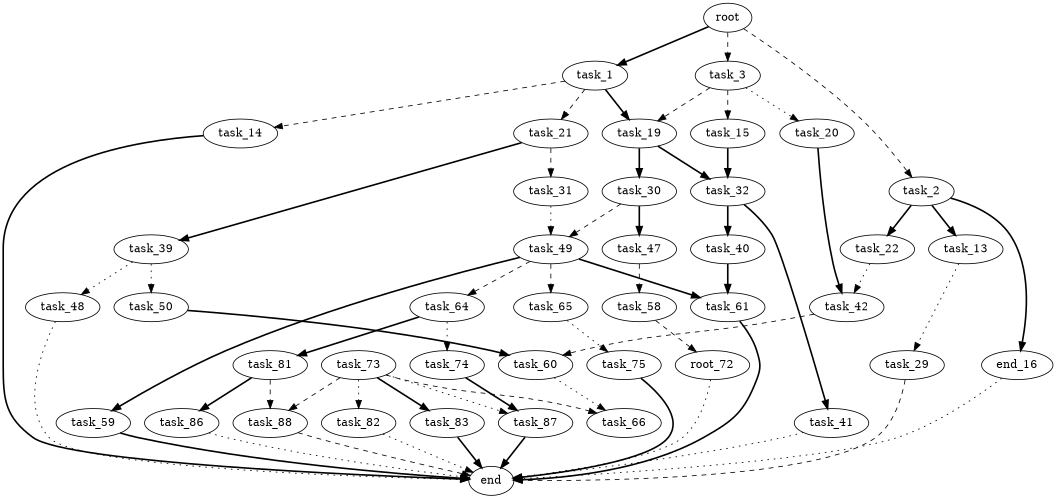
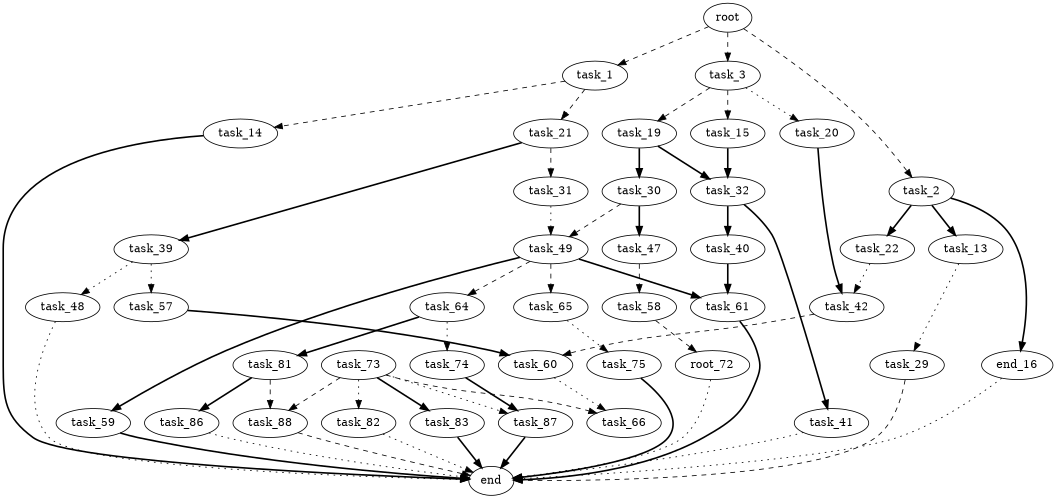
edge "root" -> "task_1": style bold -> dashed
edge "task_1" -> "task_19": removed
node "task_50": label "task_50" -> "task_57"
